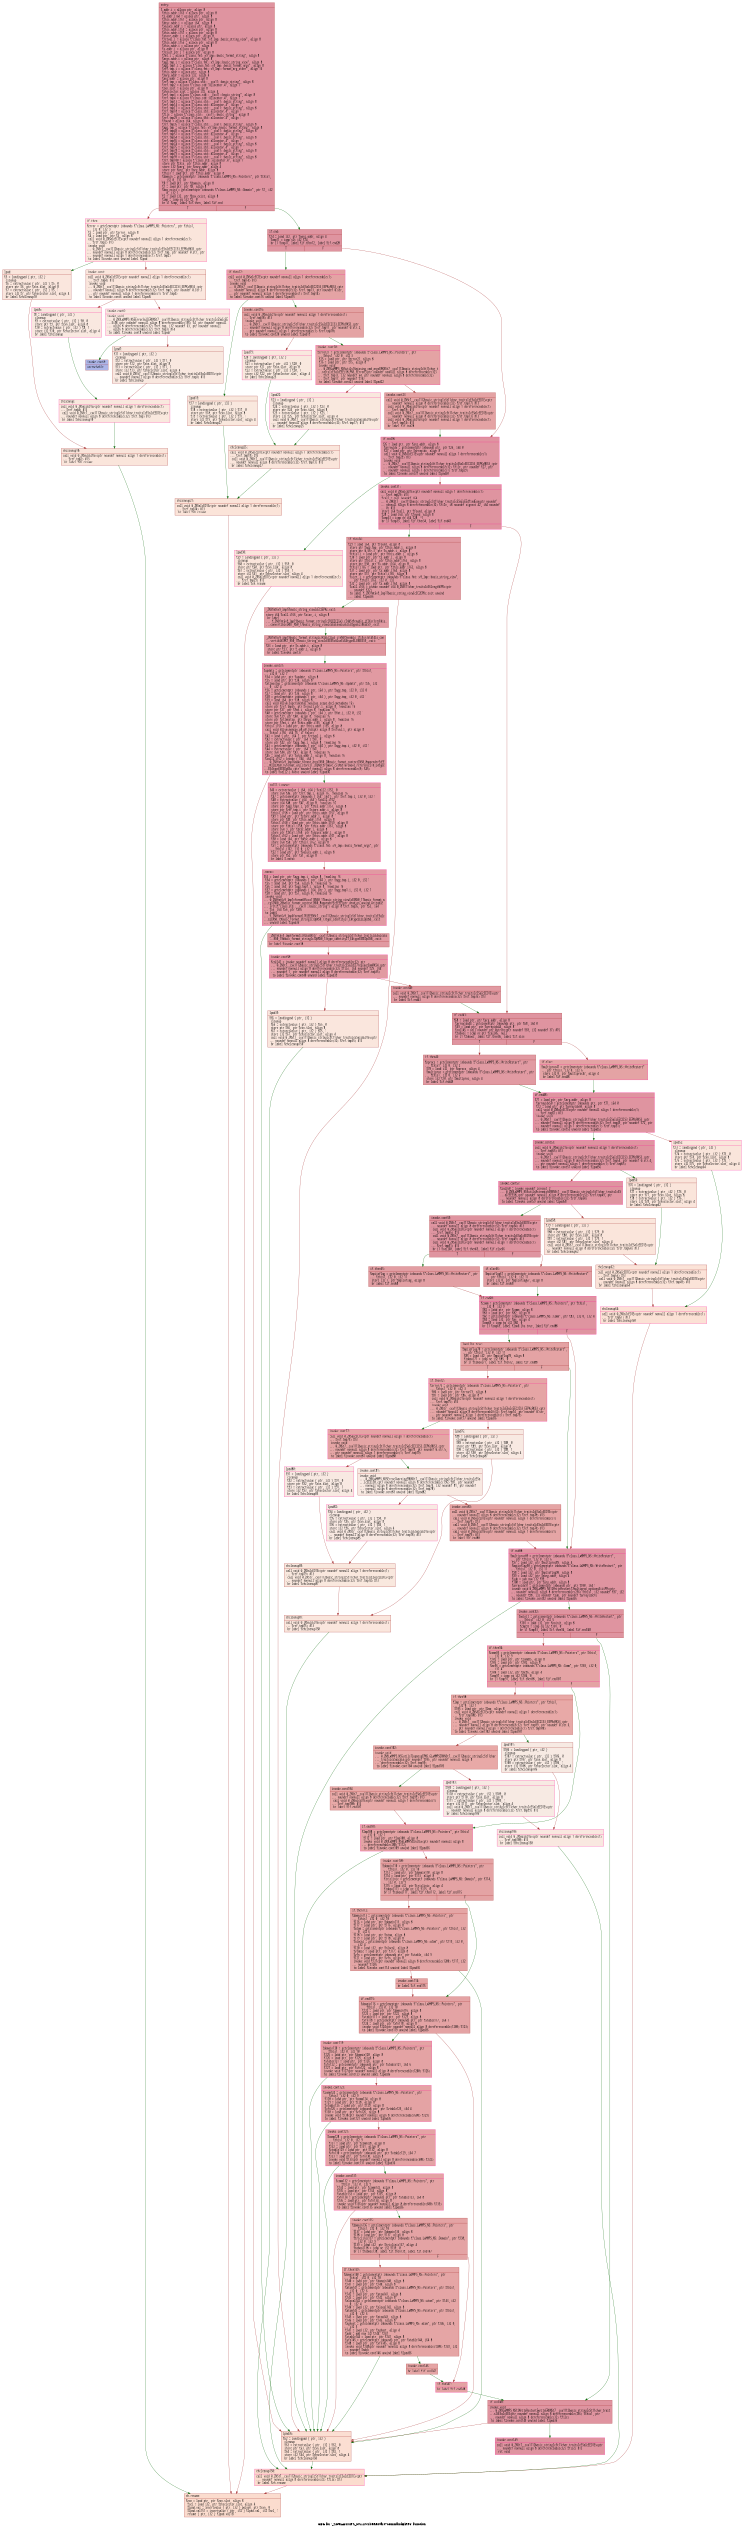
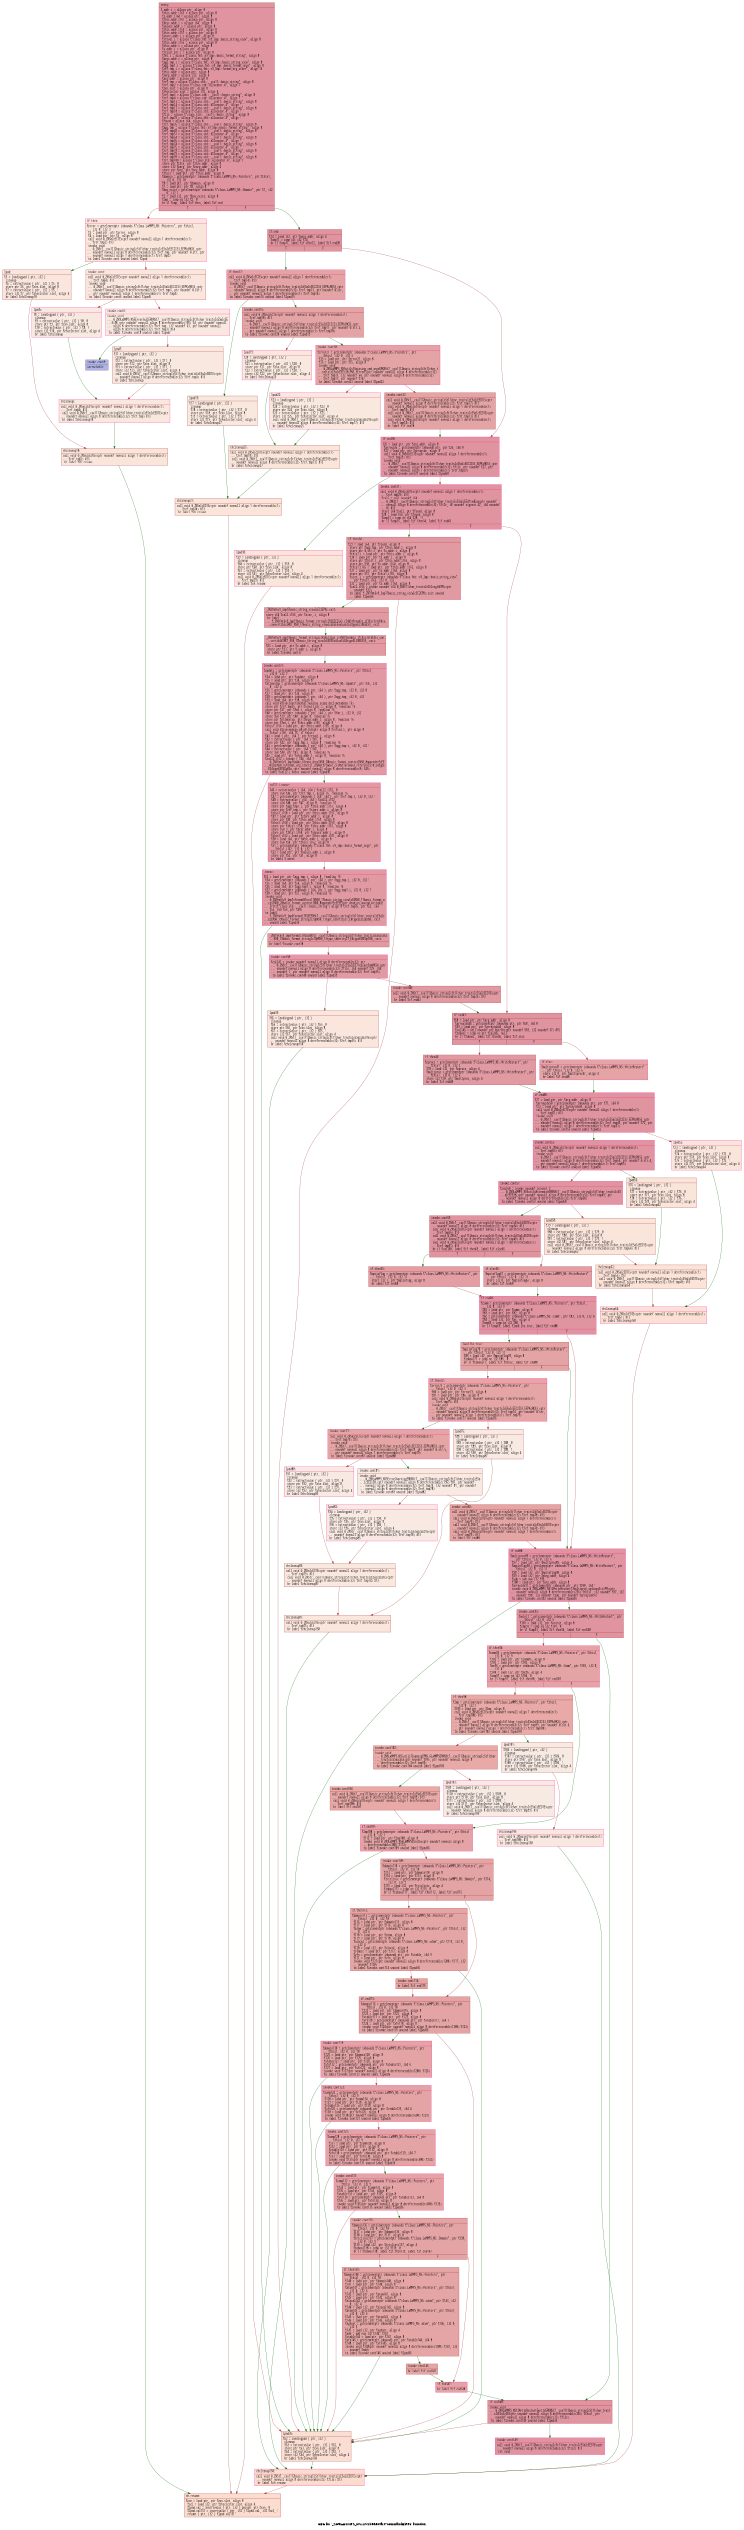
edge "lpad103:" -> "ehcleanup106:": removed
edge "invoke.cont109:" -> "if.end115:": color darkgreen -> brown
